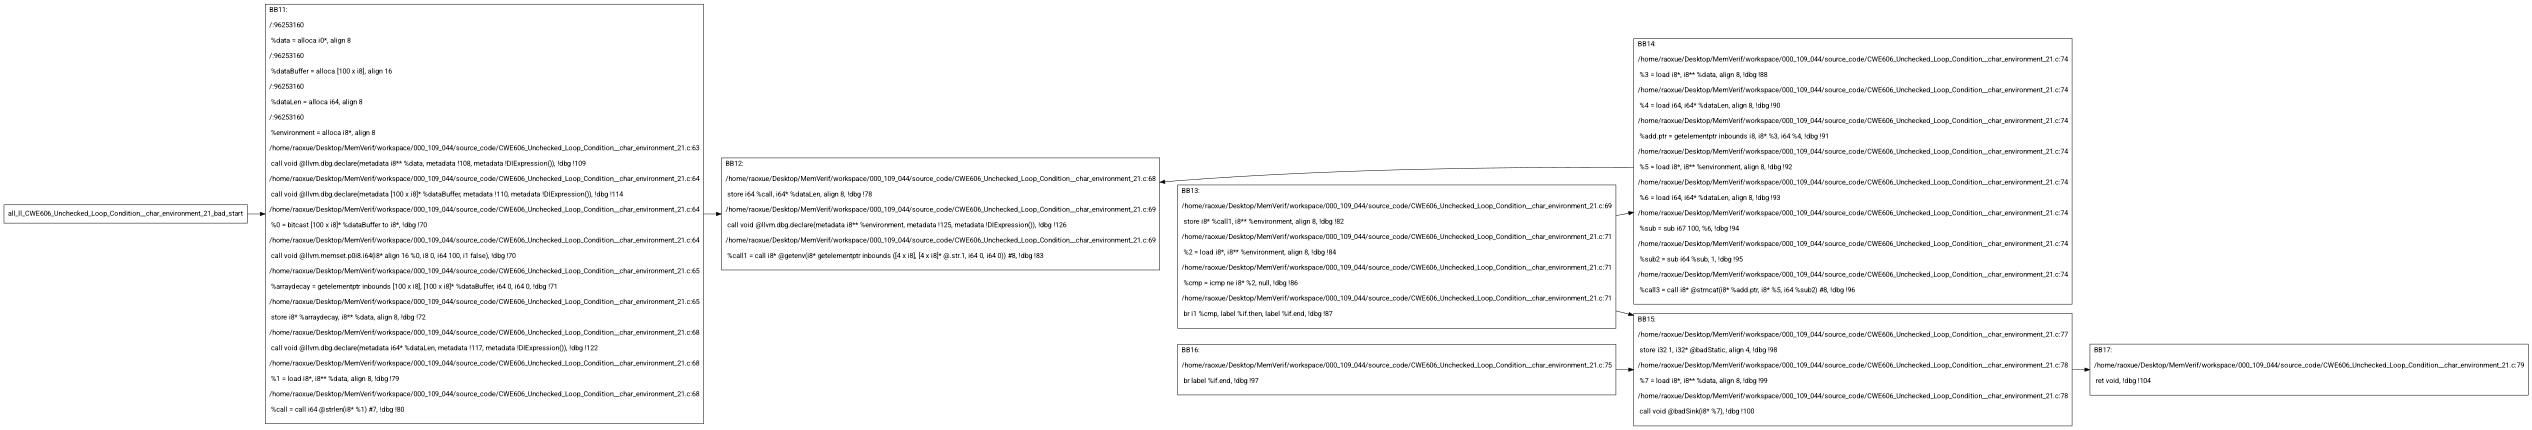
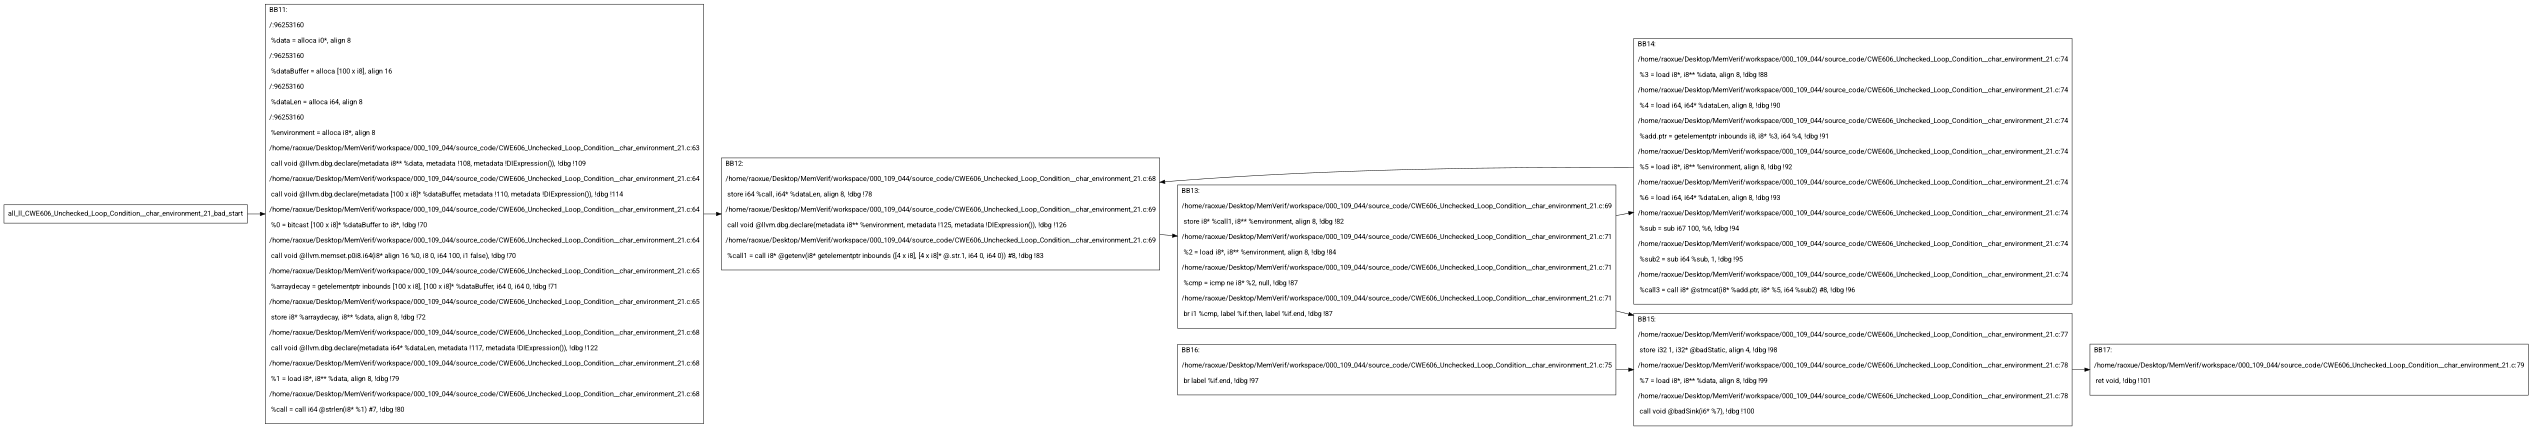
edge "BB12:" -> "BB13:": added
node "BB13:": text "%cmp = icmp ne i8* %2, null, !dbg !86" -> "%cmp = icmp ne i8* %2, null, !dbg !87"
node "BB17:": text "ret void, !dbg !104" -> "ret void, !dbg !101"
node "BB15:": text "call void @badSink(i8* %7), !dbg !100" -> "call void @badSink(i6* %7), !dbg !100"
